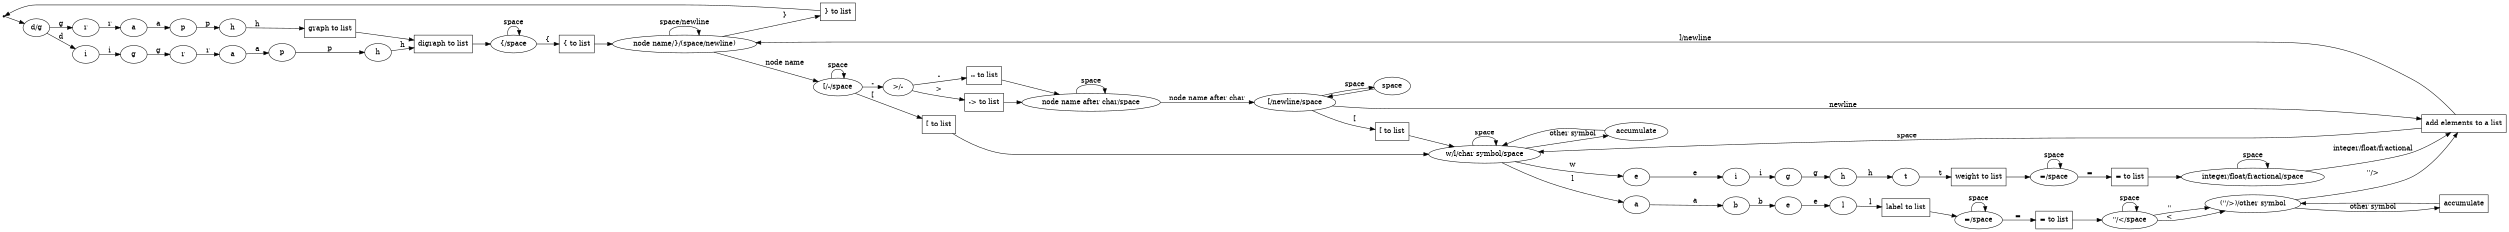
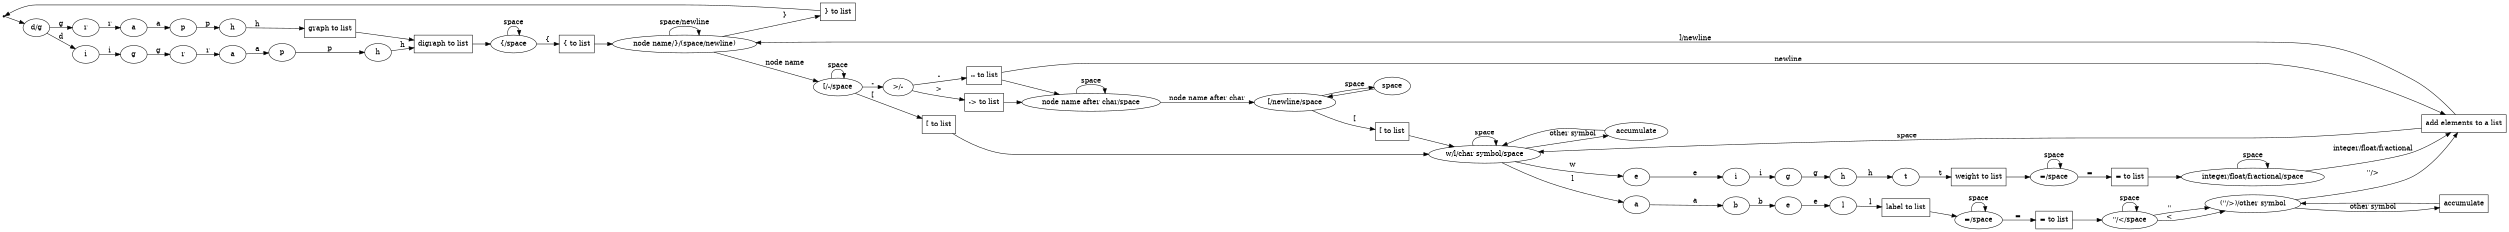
edge "[/newline/space" -> "add elements to a list": now "-- to list" -> "add elements to a list"
